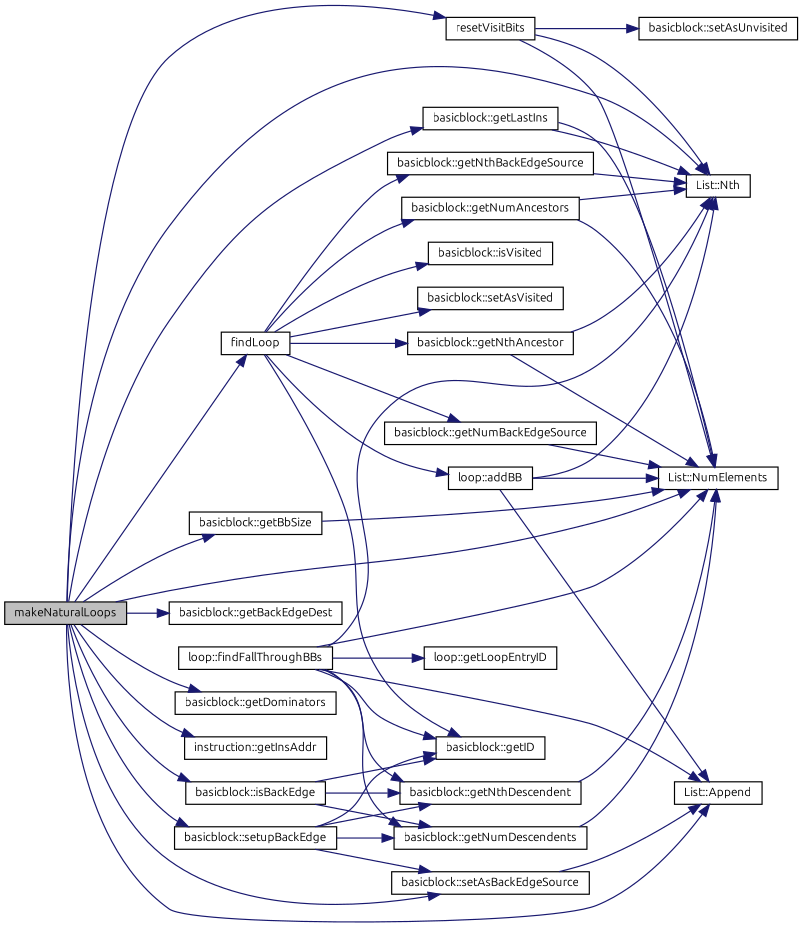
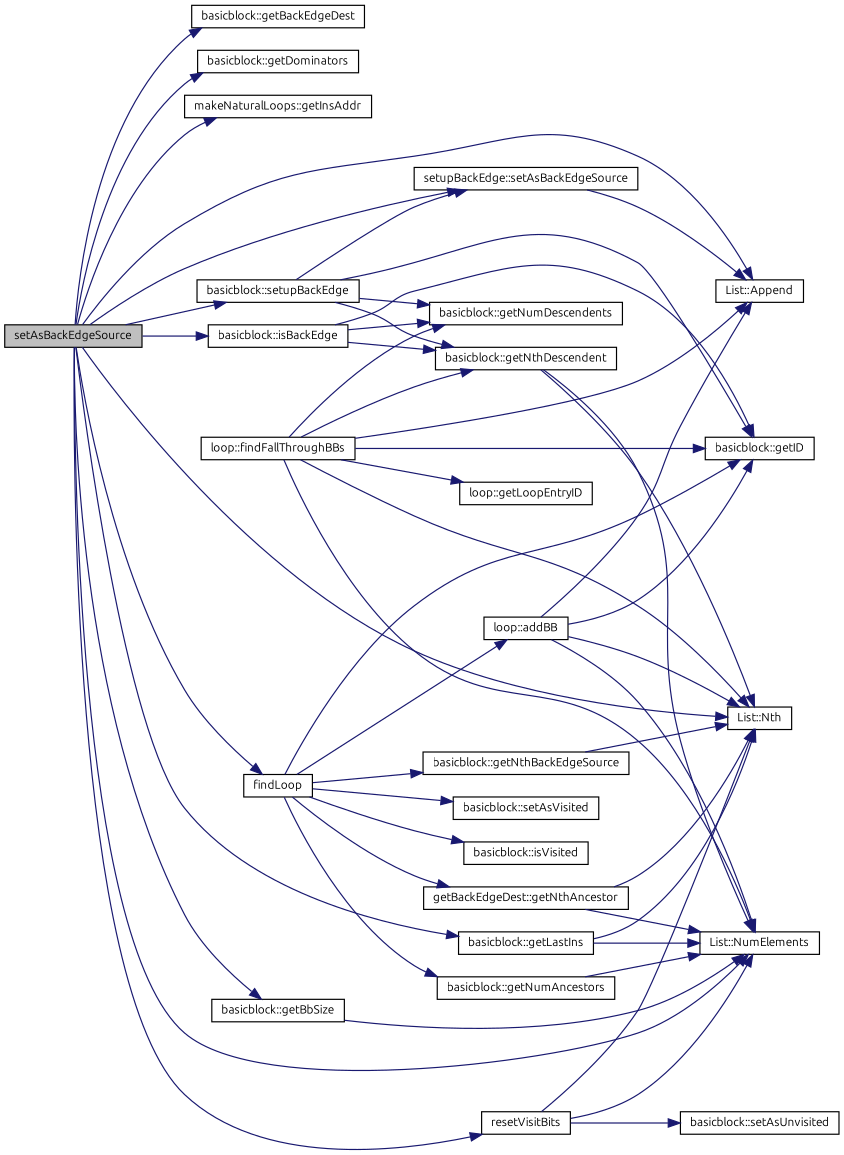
edge "basicblock::getNumAncestors" -> "List::Nth": now "basicblock::getNthDescendent" -> "List::Nth"
node "basicblock::getNthAncestor": label "basicblock::getNthAncestor" -> "getBackEdgeDest::getNthAncestor"
node "basicblock::getNumBackEdgeSource": removed
edge "loop::addBB" -> "basicblock::getID": added
node "makeNaturalLoops": label "makeNaturalLoops" -> "setAsBackEdgeSource"
edge "basicblock::getNumDescendents" -> "List::NumElements": removed
node "instruction::getInsAddr": label "instruction::getInsAddr" -> "makeNaturalLoops::getInsAddr"
node "basicblock::setAsBackEdgeSource": label "basicblock::setAsBackEdgeSource" -> "setupBackEdge::setAsBackEdgeSource"
